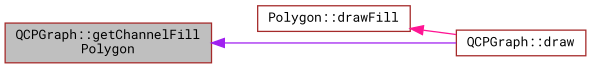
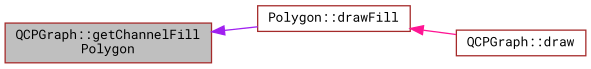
edge "QCPGraph::draw" -> "QCPGraph::getChannelFill Polygon": now "Polygon::drawFill" -> "QCPGraph::getChannelFill Polygon"
